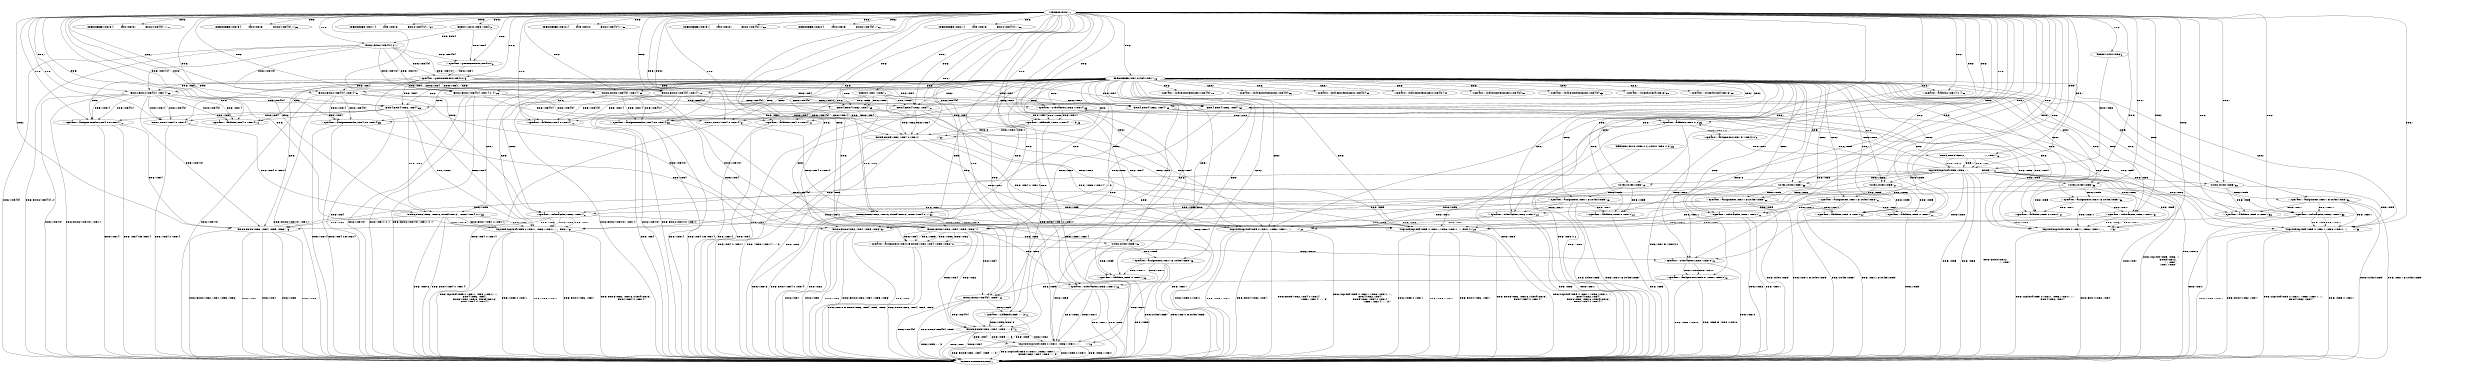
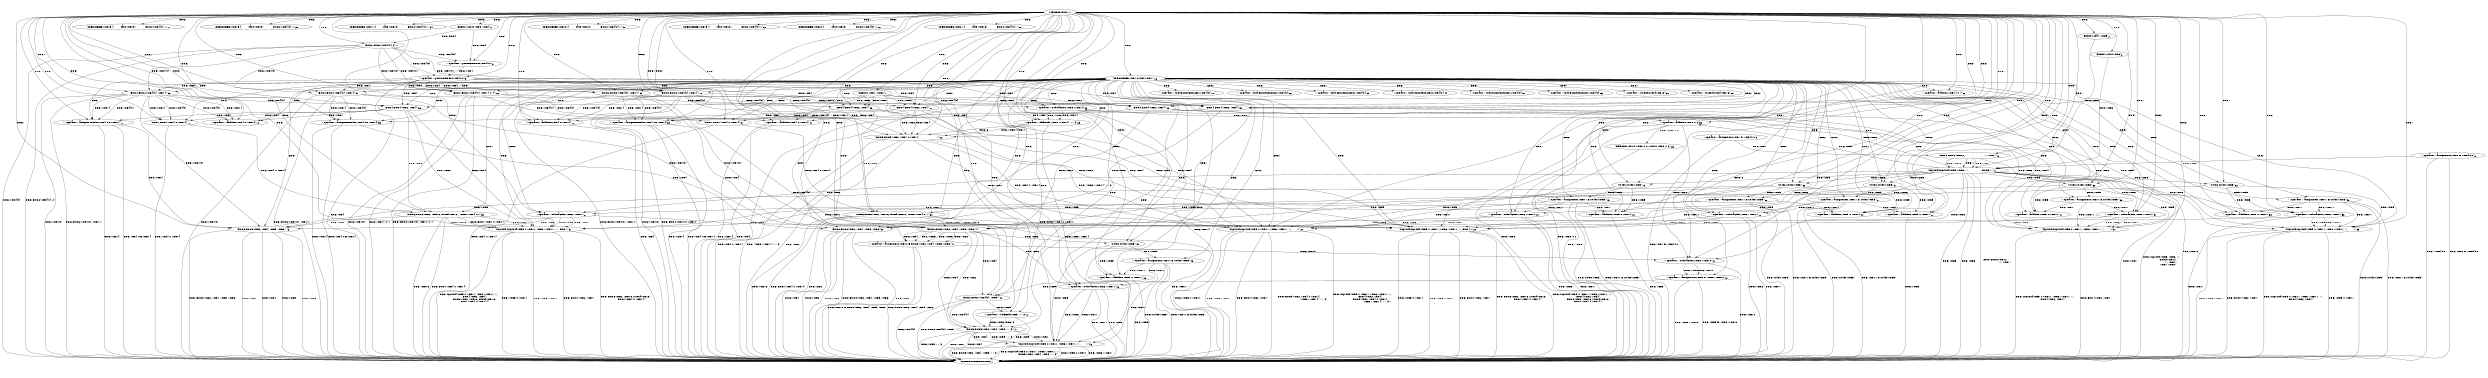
node "(PARAM,char *VAR5)": added
edge "(<operator>.addition,VAR8 + 2)" -> "(<operator>.assignment,VAR7 = *VAR4++)": now "(<operator>.addition,VAR8 + 2)" -> "(RETURN,return VAR8 + 2;,return VAR8 + 2;)"
node "(<operator>.assignment,VAR8 = *VAR4++)": added
